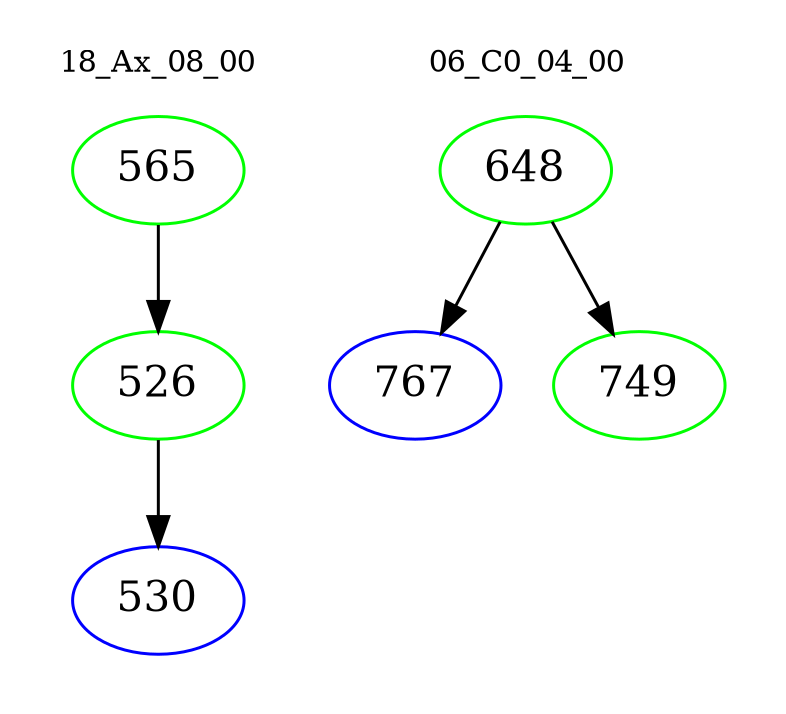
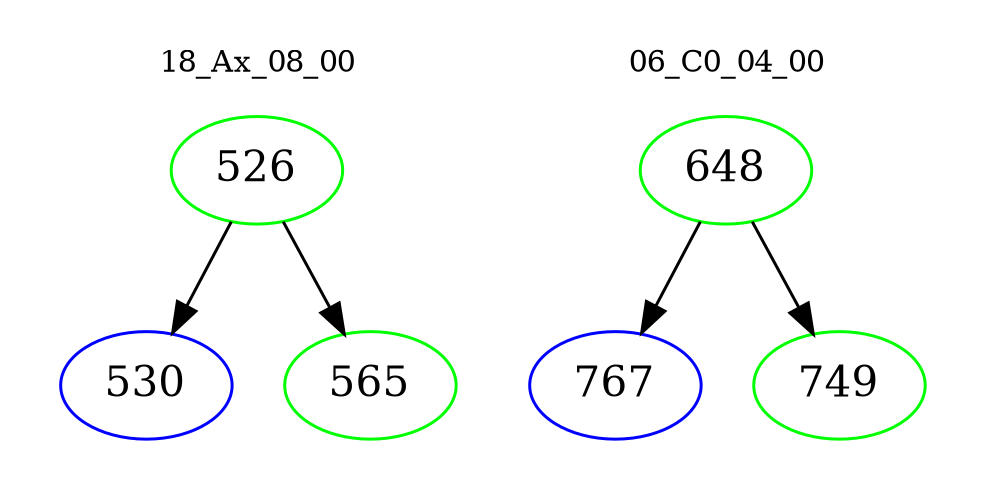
edge "565" -> "526": reversed
